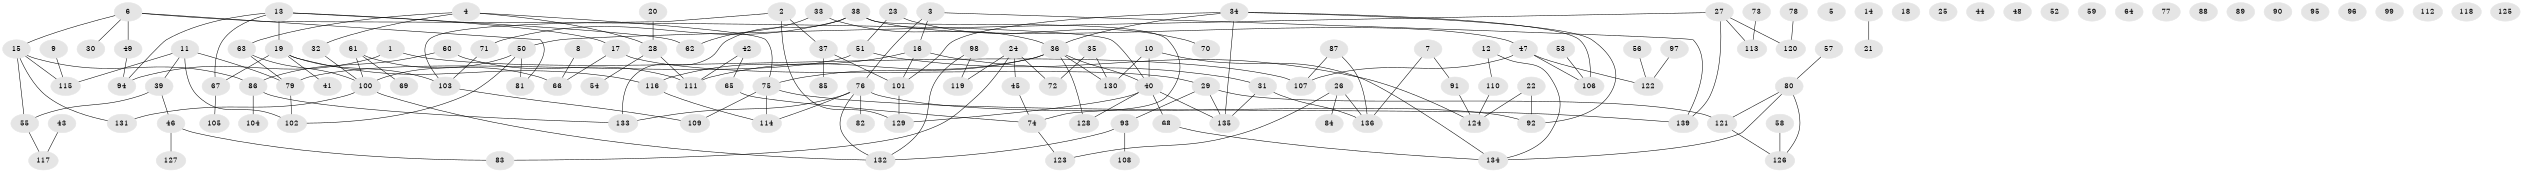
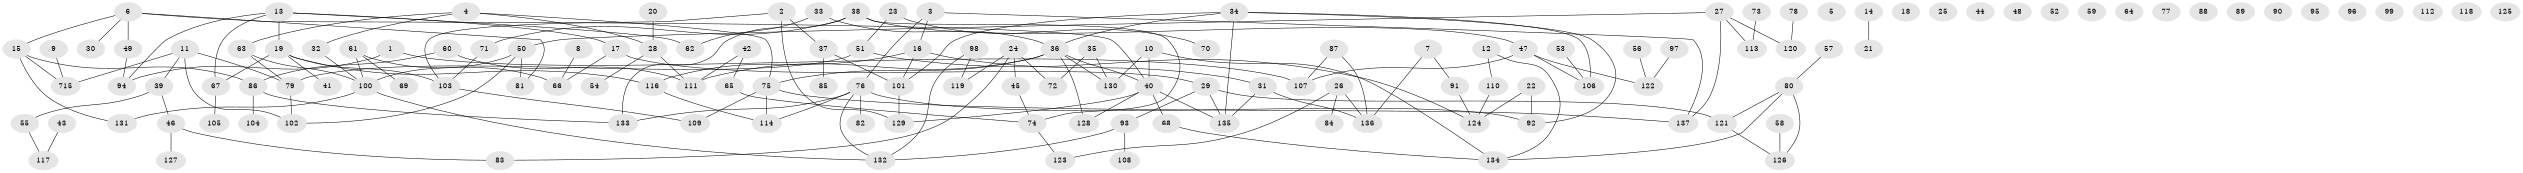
edge "15" -- "55": removed
node "115": label "115" -> "715"
node "139": label "139" -> "137"
